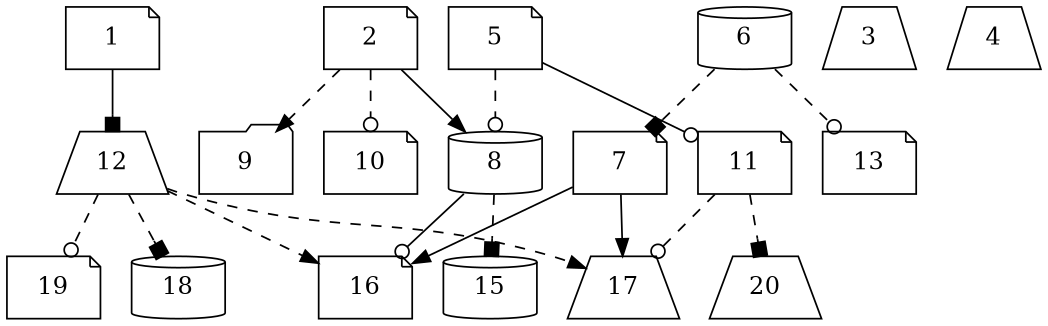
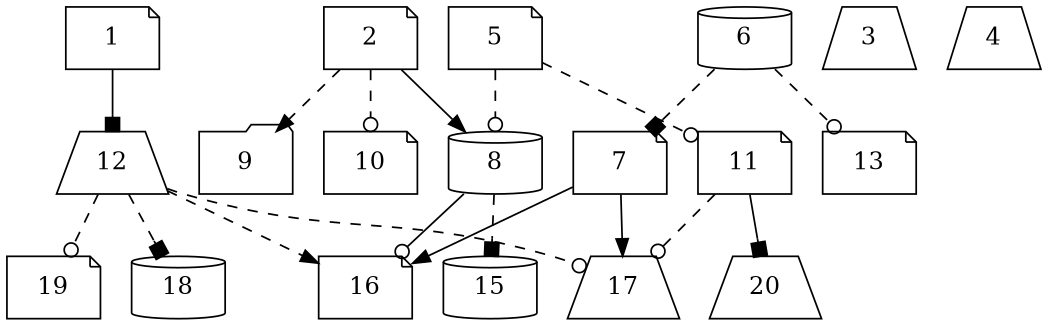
edge "5" -> "11": style solid -> dashed
edge "11" -> "20": style dashed -> solid
edge "12" -> "17": arrowhead normal -> odot
